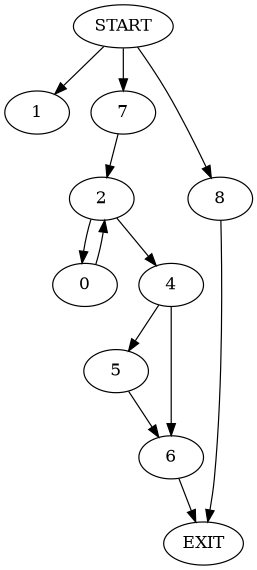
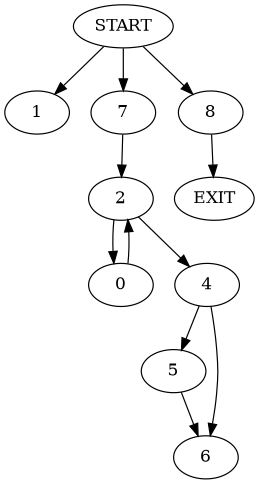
edge "6" -> "EXIT": removed
